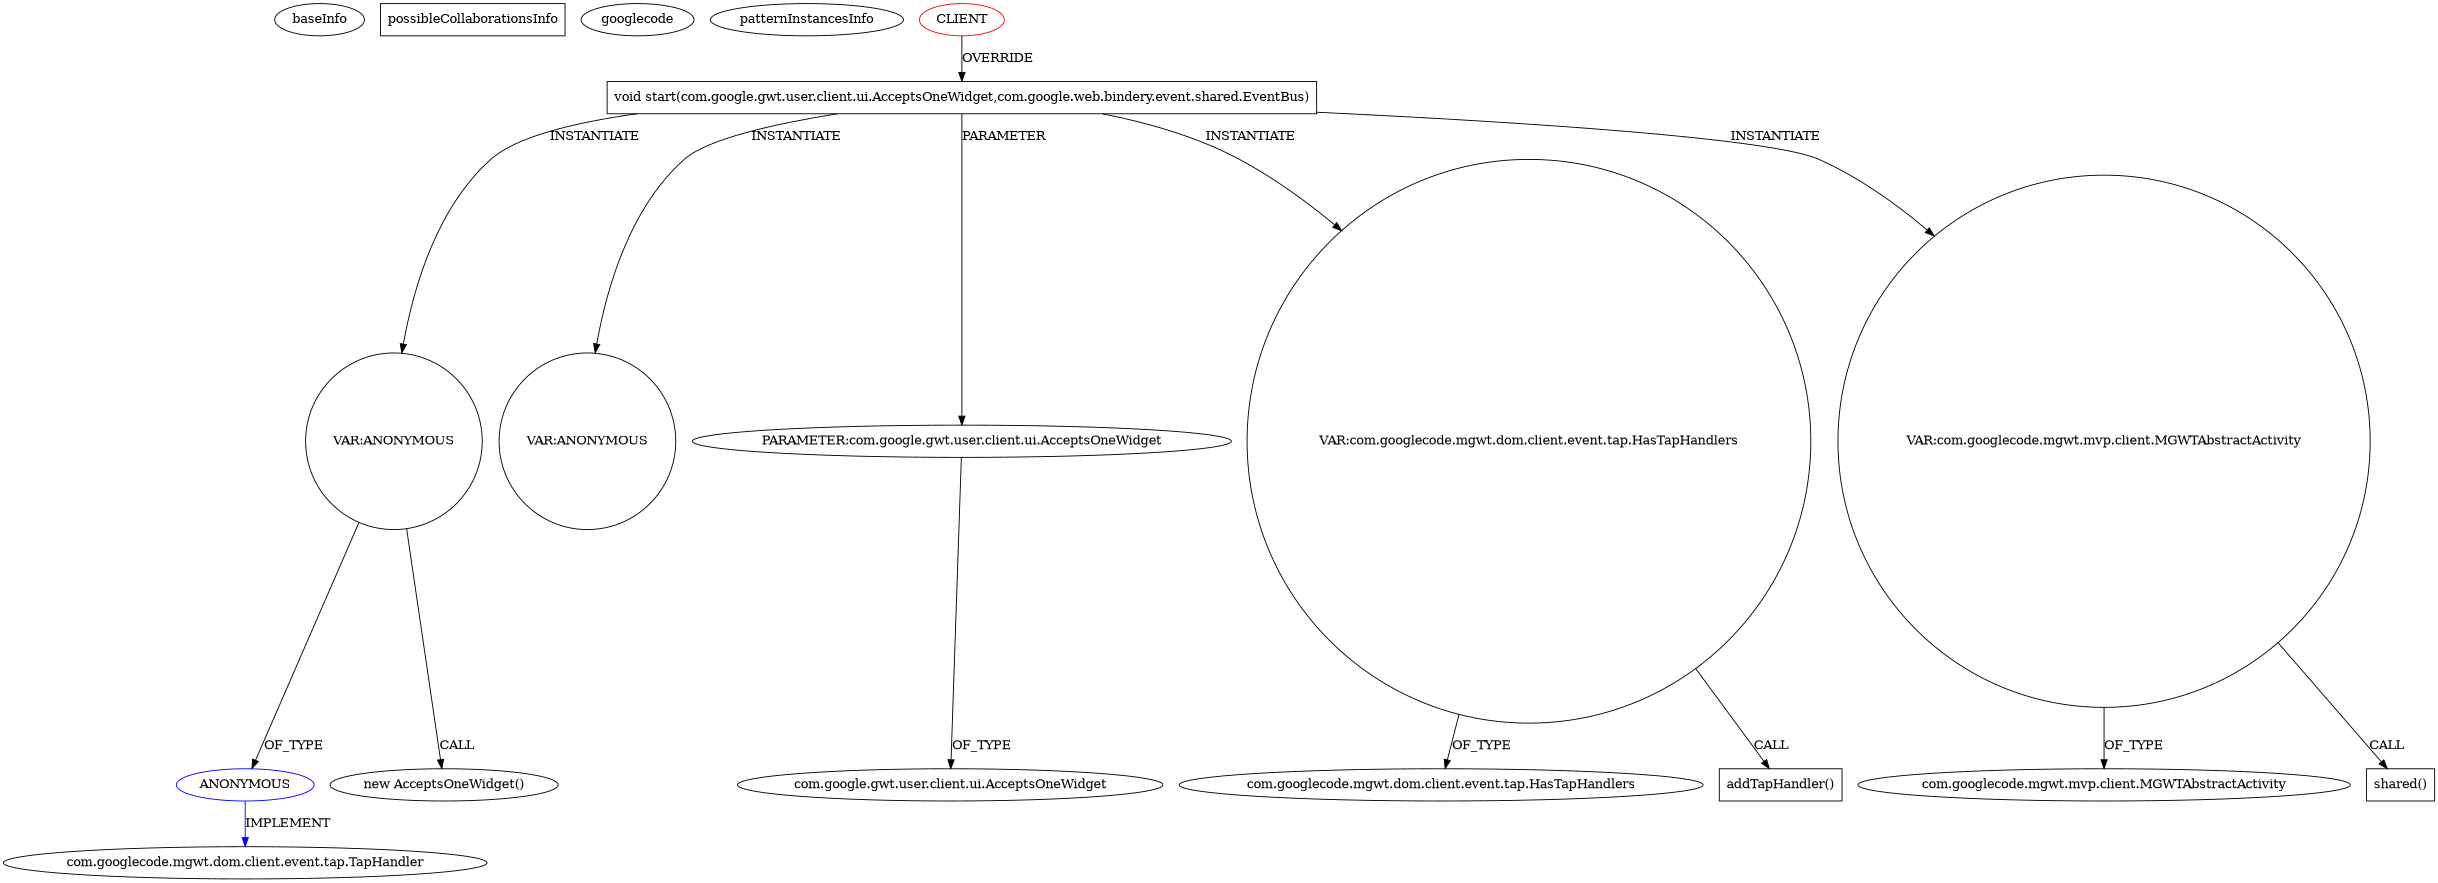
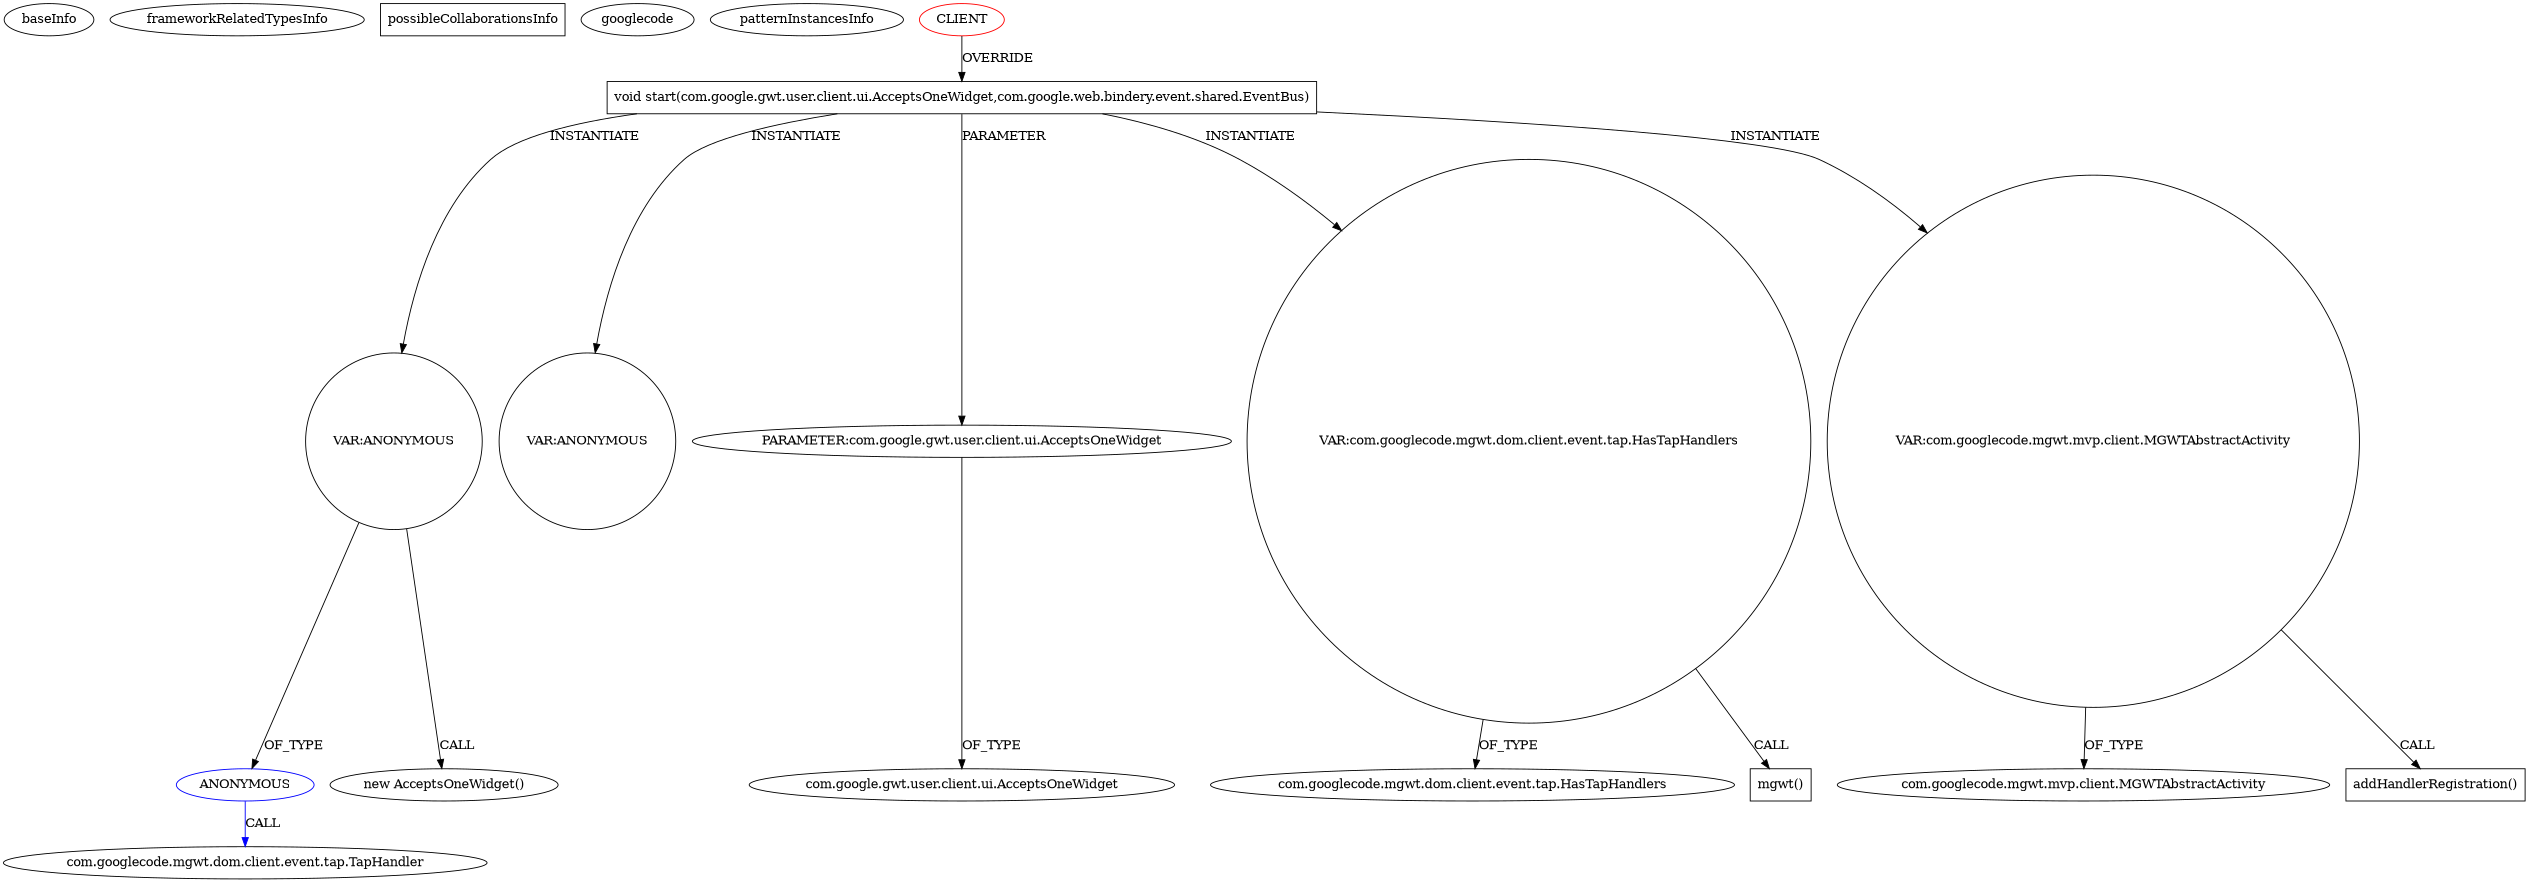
node "frameworkRelatedTypesInfo": added
node "addTapHandler()": label "addTapHandler()" -> "mgwt()"
node "shared()": label "shared()" -> "addHandlerRegistration()"
edge "ANONYMOUS" -> "com.googlecode.mgwt.dom.client.event.tap.TapHandler": label "IMPLEMENT" -> "CALL"
